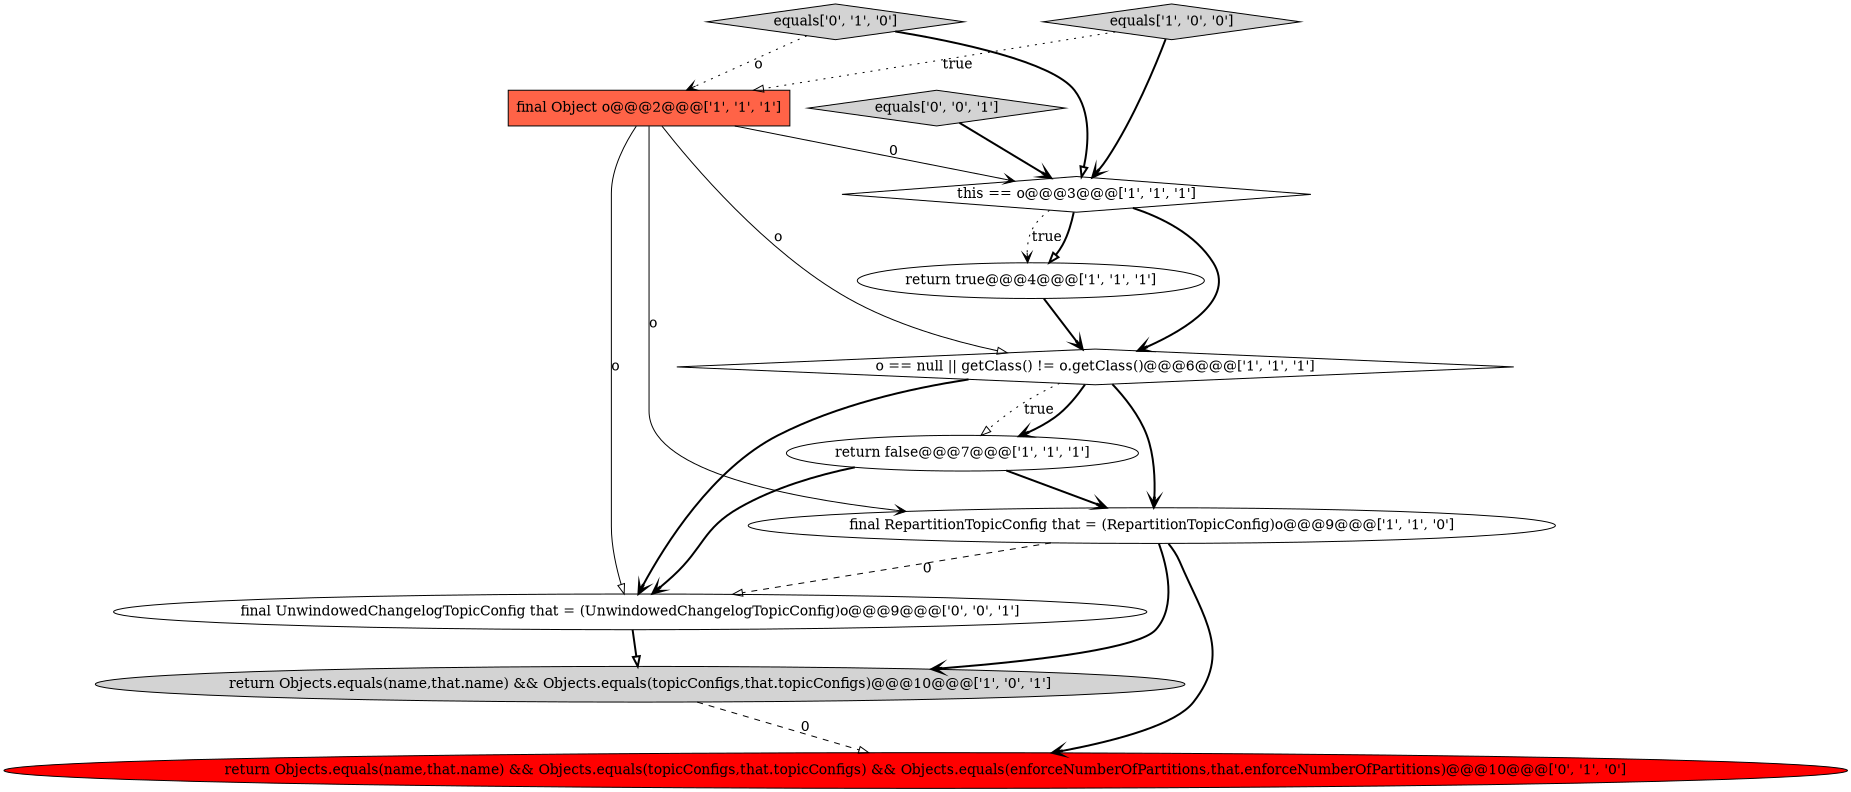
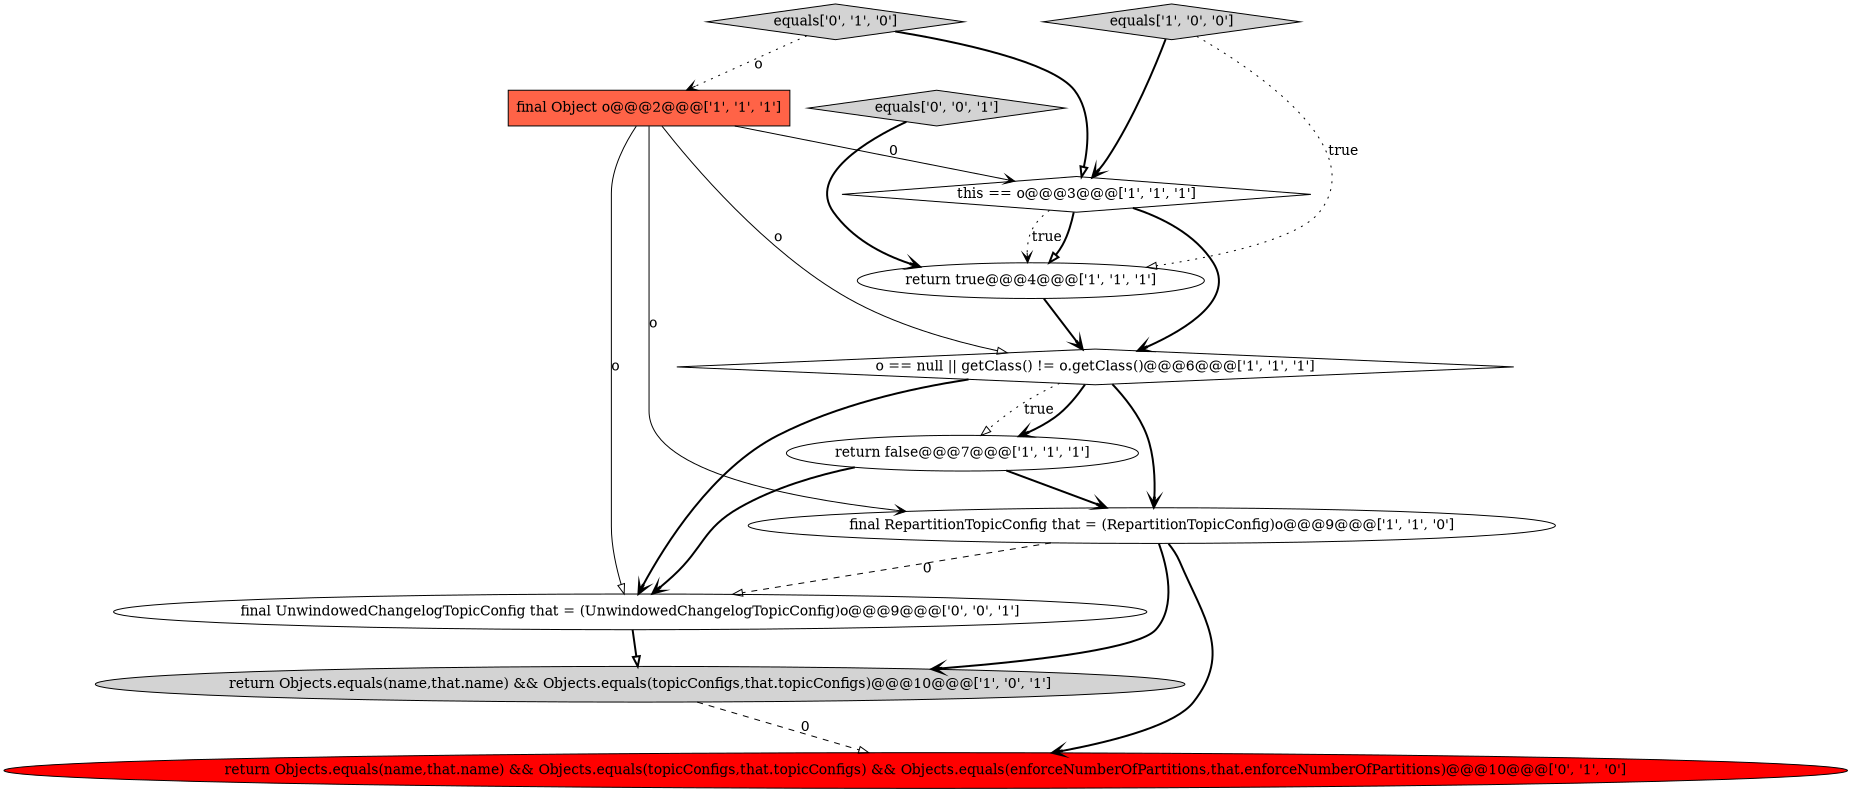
edge "equals['1', '0', '0']" -> "final Object o@@@2@@@['1', '1', '1']": now "equals['1', '0', '0']" -> "return true@@@4@@@['1', '1', '1']"
edge "equals['0', '0', '1']" -> "this == o@@@3@@@['1', '1', '1']": now "equals['0', '0', '1']" -> "return true@@@4@@@['1', '1', '1']"
